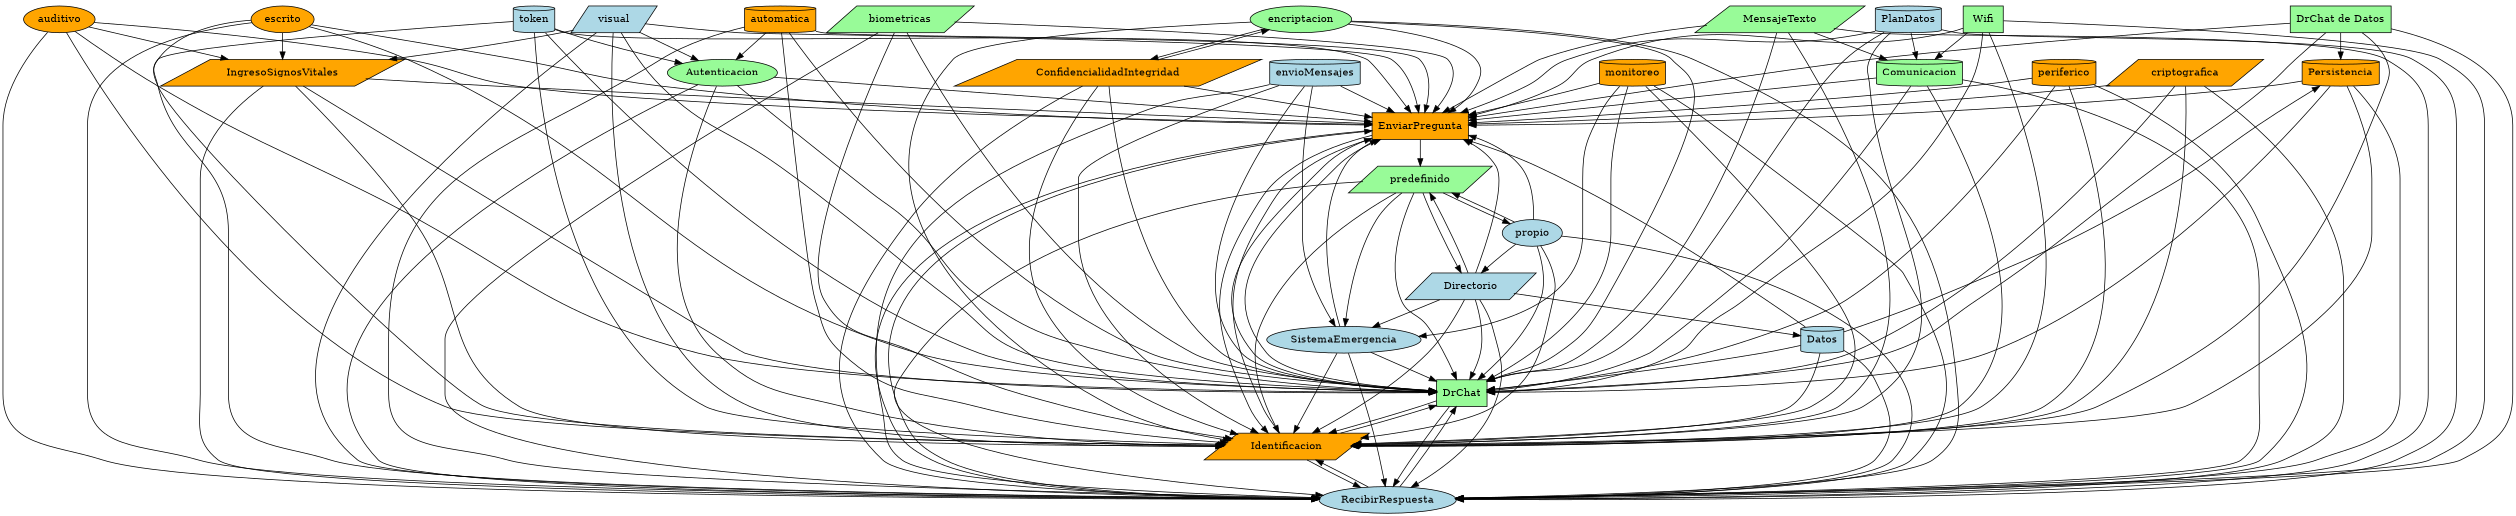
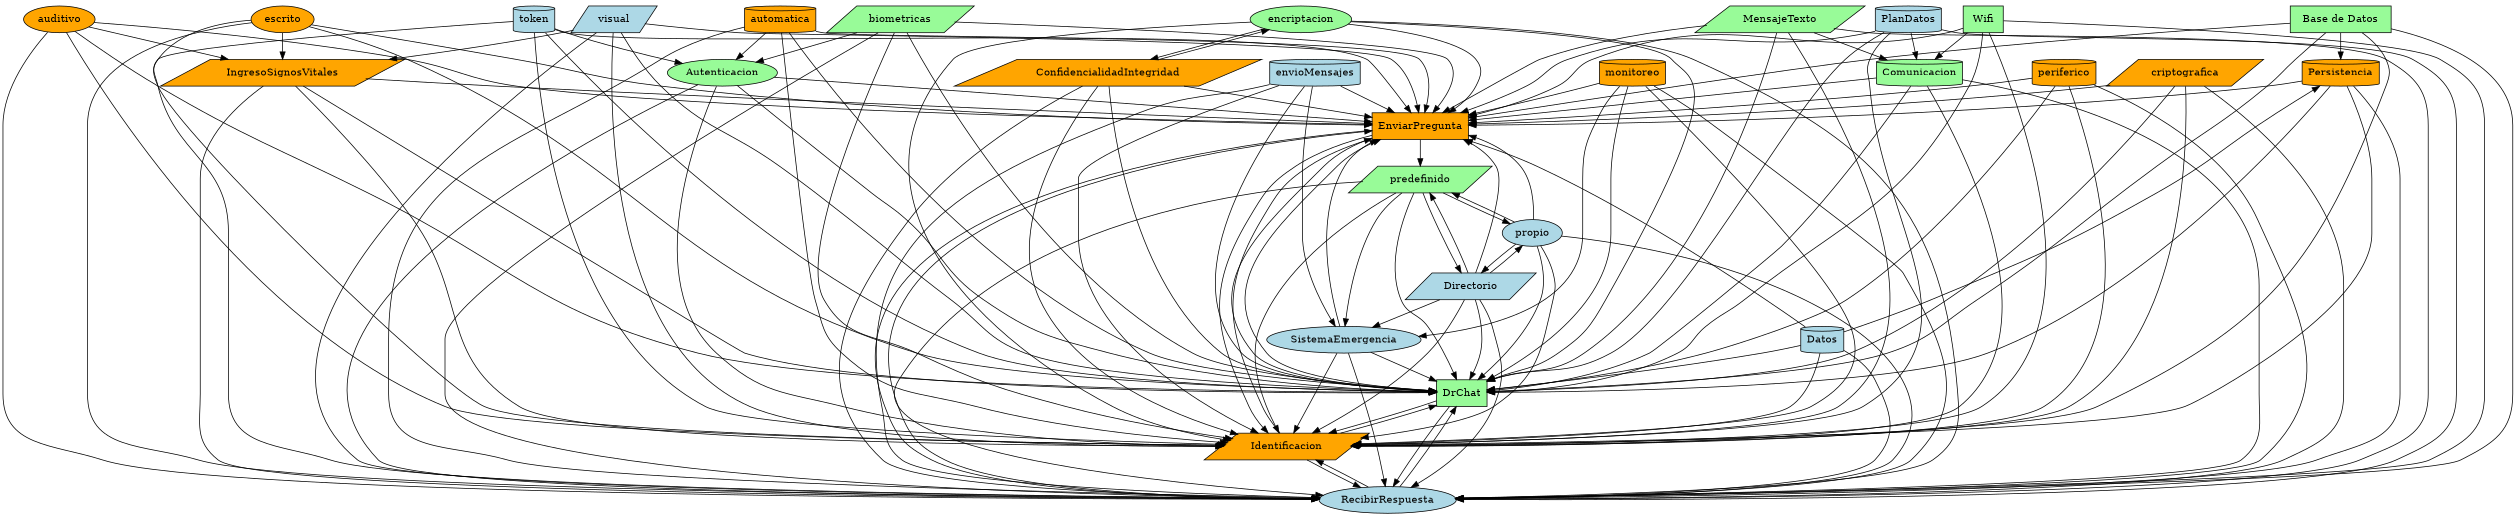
node "DrChat de Datos": label "DrChat de Datos" -> "Base de Datos"
edge "visual" -> "Autenticacion": now "biometricas" -> "Autenticacion"
edge "Directorio" -> "Datos": now "Directorio" -> "propio"
